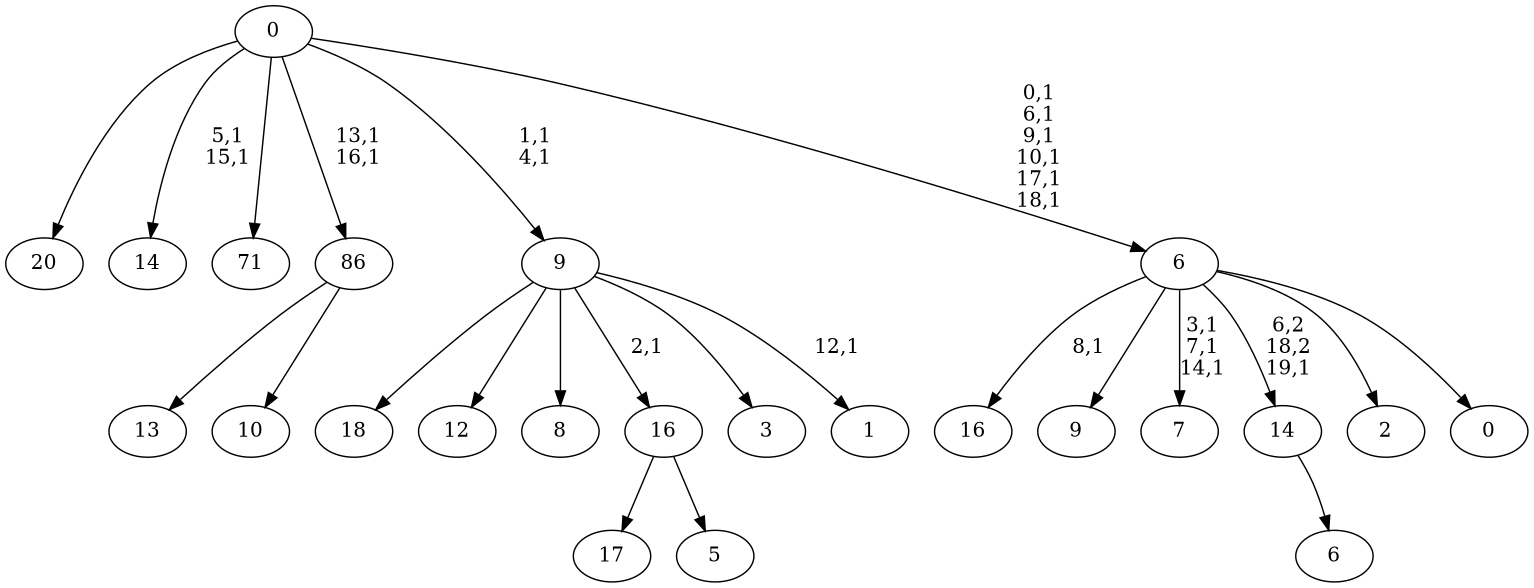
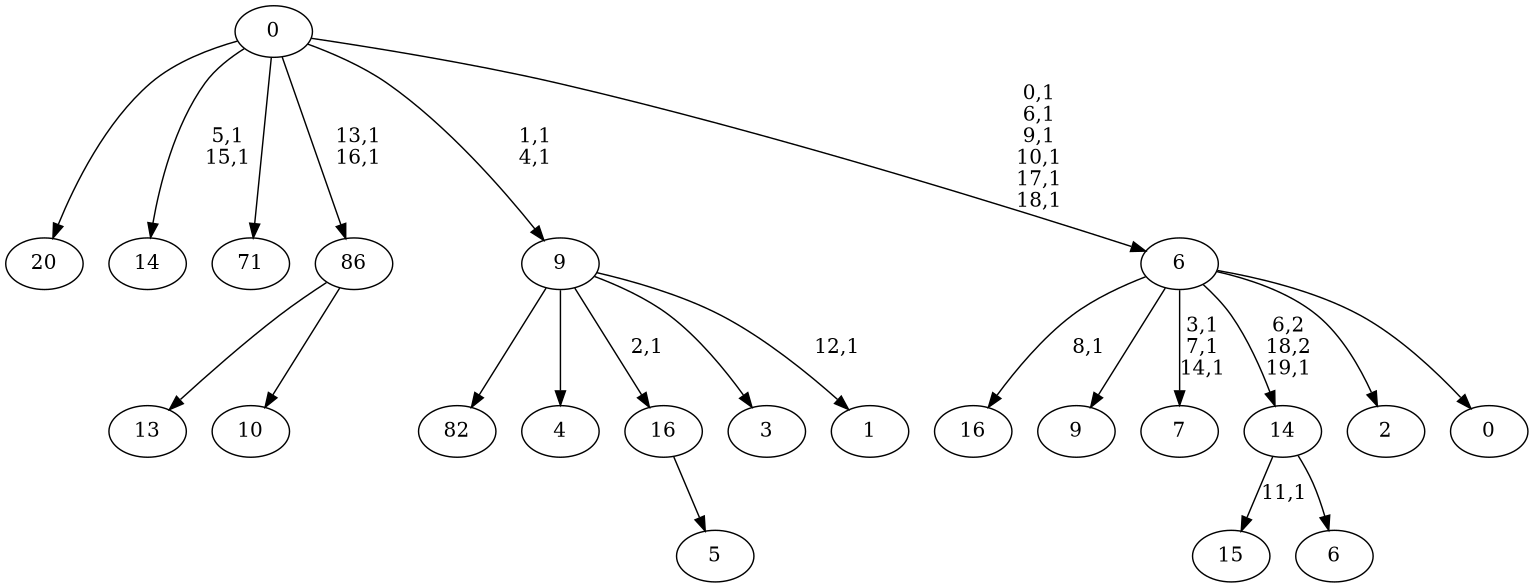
node "18": removed
node "12": label "12" -> "82"
node "8": label "8" -> "4"
node "17": removed
node "15": added
